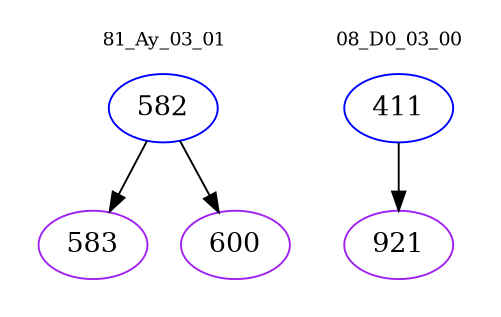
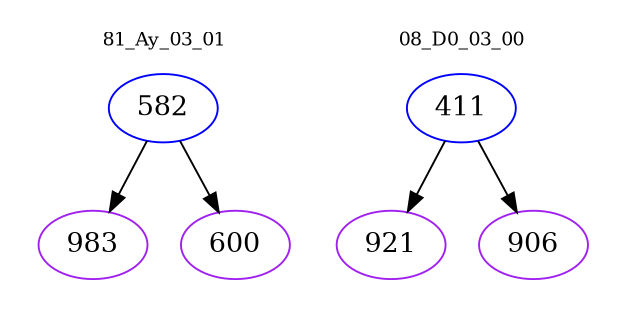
node "583": label "583" -> "983"
node "906": added
